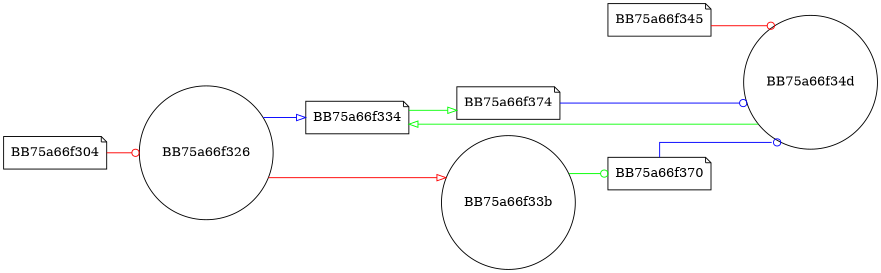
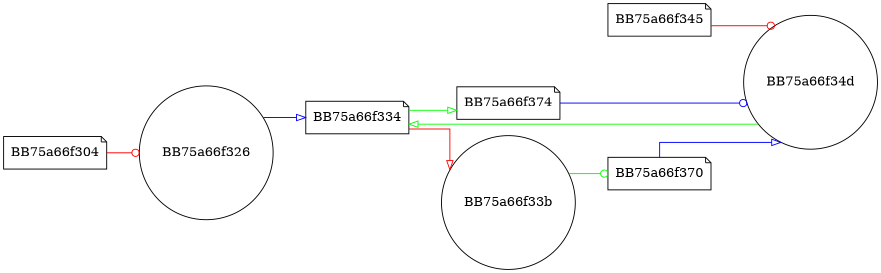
edge "BB75a66f370" -> "BB75a66f34d": arrowhead odot -> onormal
edge "BB75a66f326" -> "BB75a66f33b": now "BB75a66f334" -> "BB75a66f33b"
